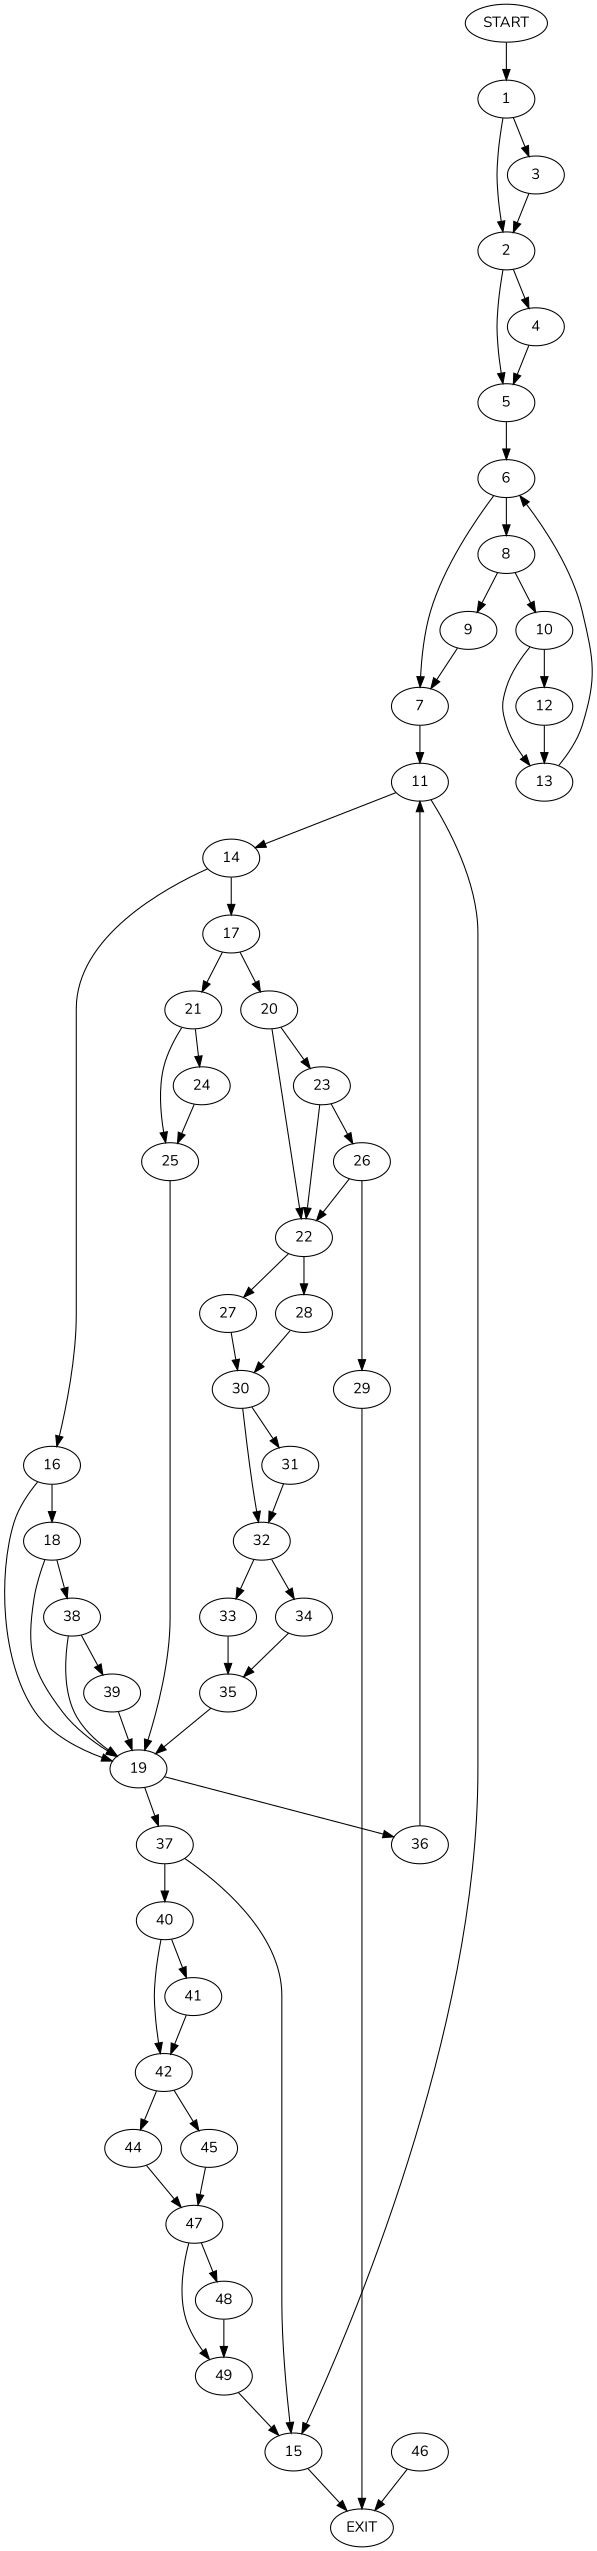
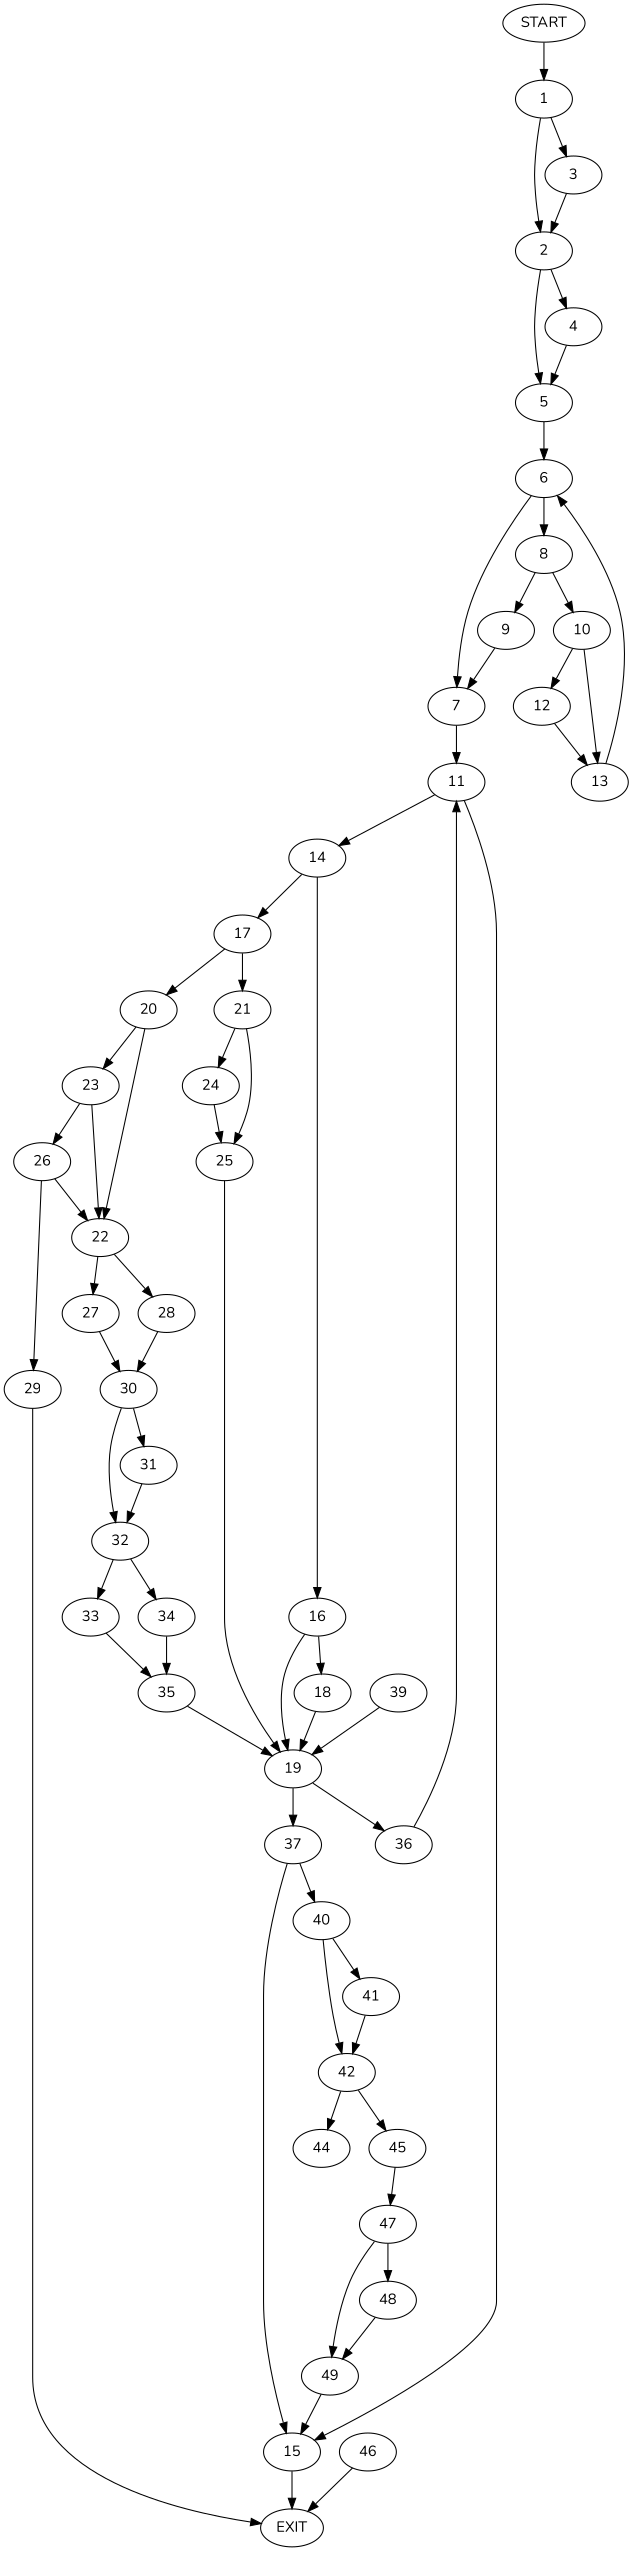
node "38": removed
edge "44" -> "47": removed
